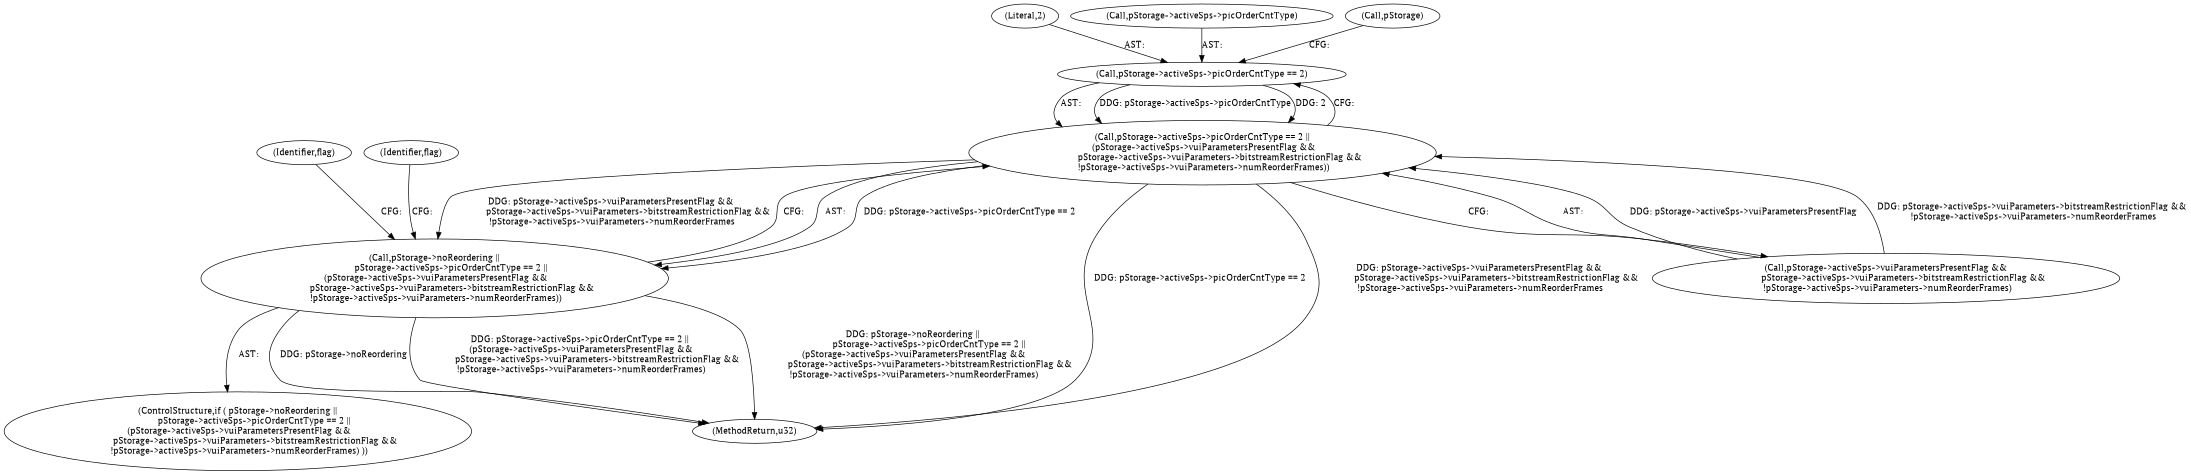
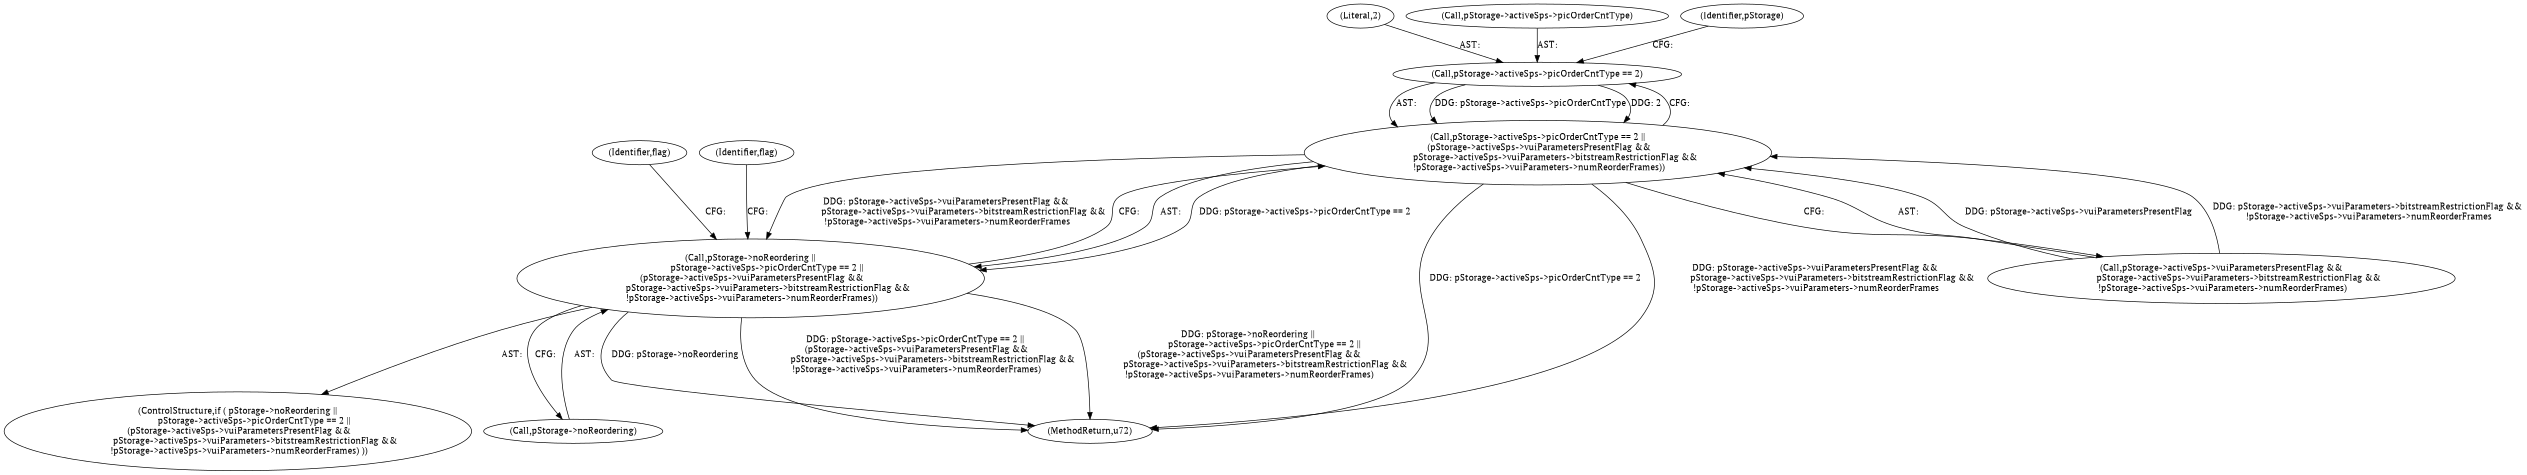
node "(Call,pStorage)": label "(Call,pStorage)" -> "(Identifier,pStorage)"
node "(Call,pStorage->noReordering)": added
node "(MethodReturn,u32)": label "(MethodReturn,u32)" -> "(MethodReturn,u72)"
